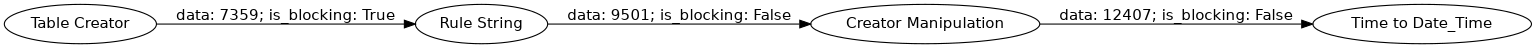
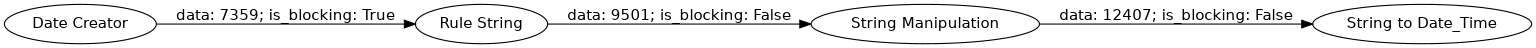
node "Table Creator": label "Table Creator" -> "Date Creator"
node "Creator Manipulation": label "Creator Manipulation" -> "String Manipulation"
node "Time to Date_Time": label "Time to Date_Time" -> "String to Date_Time"
